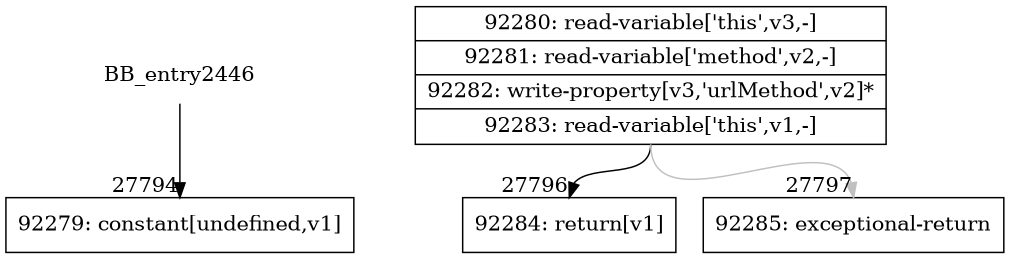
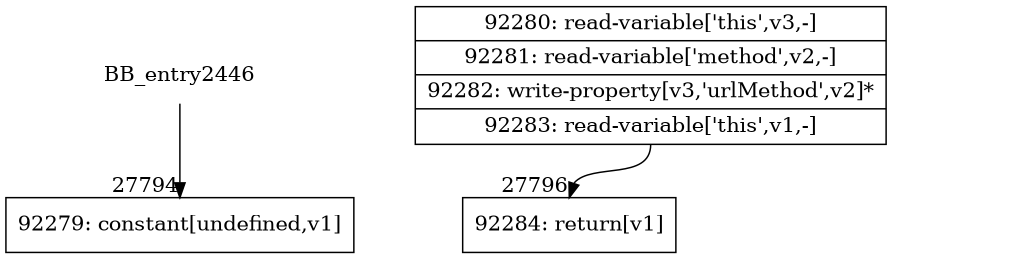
node "92285: exceptional-return": removed
